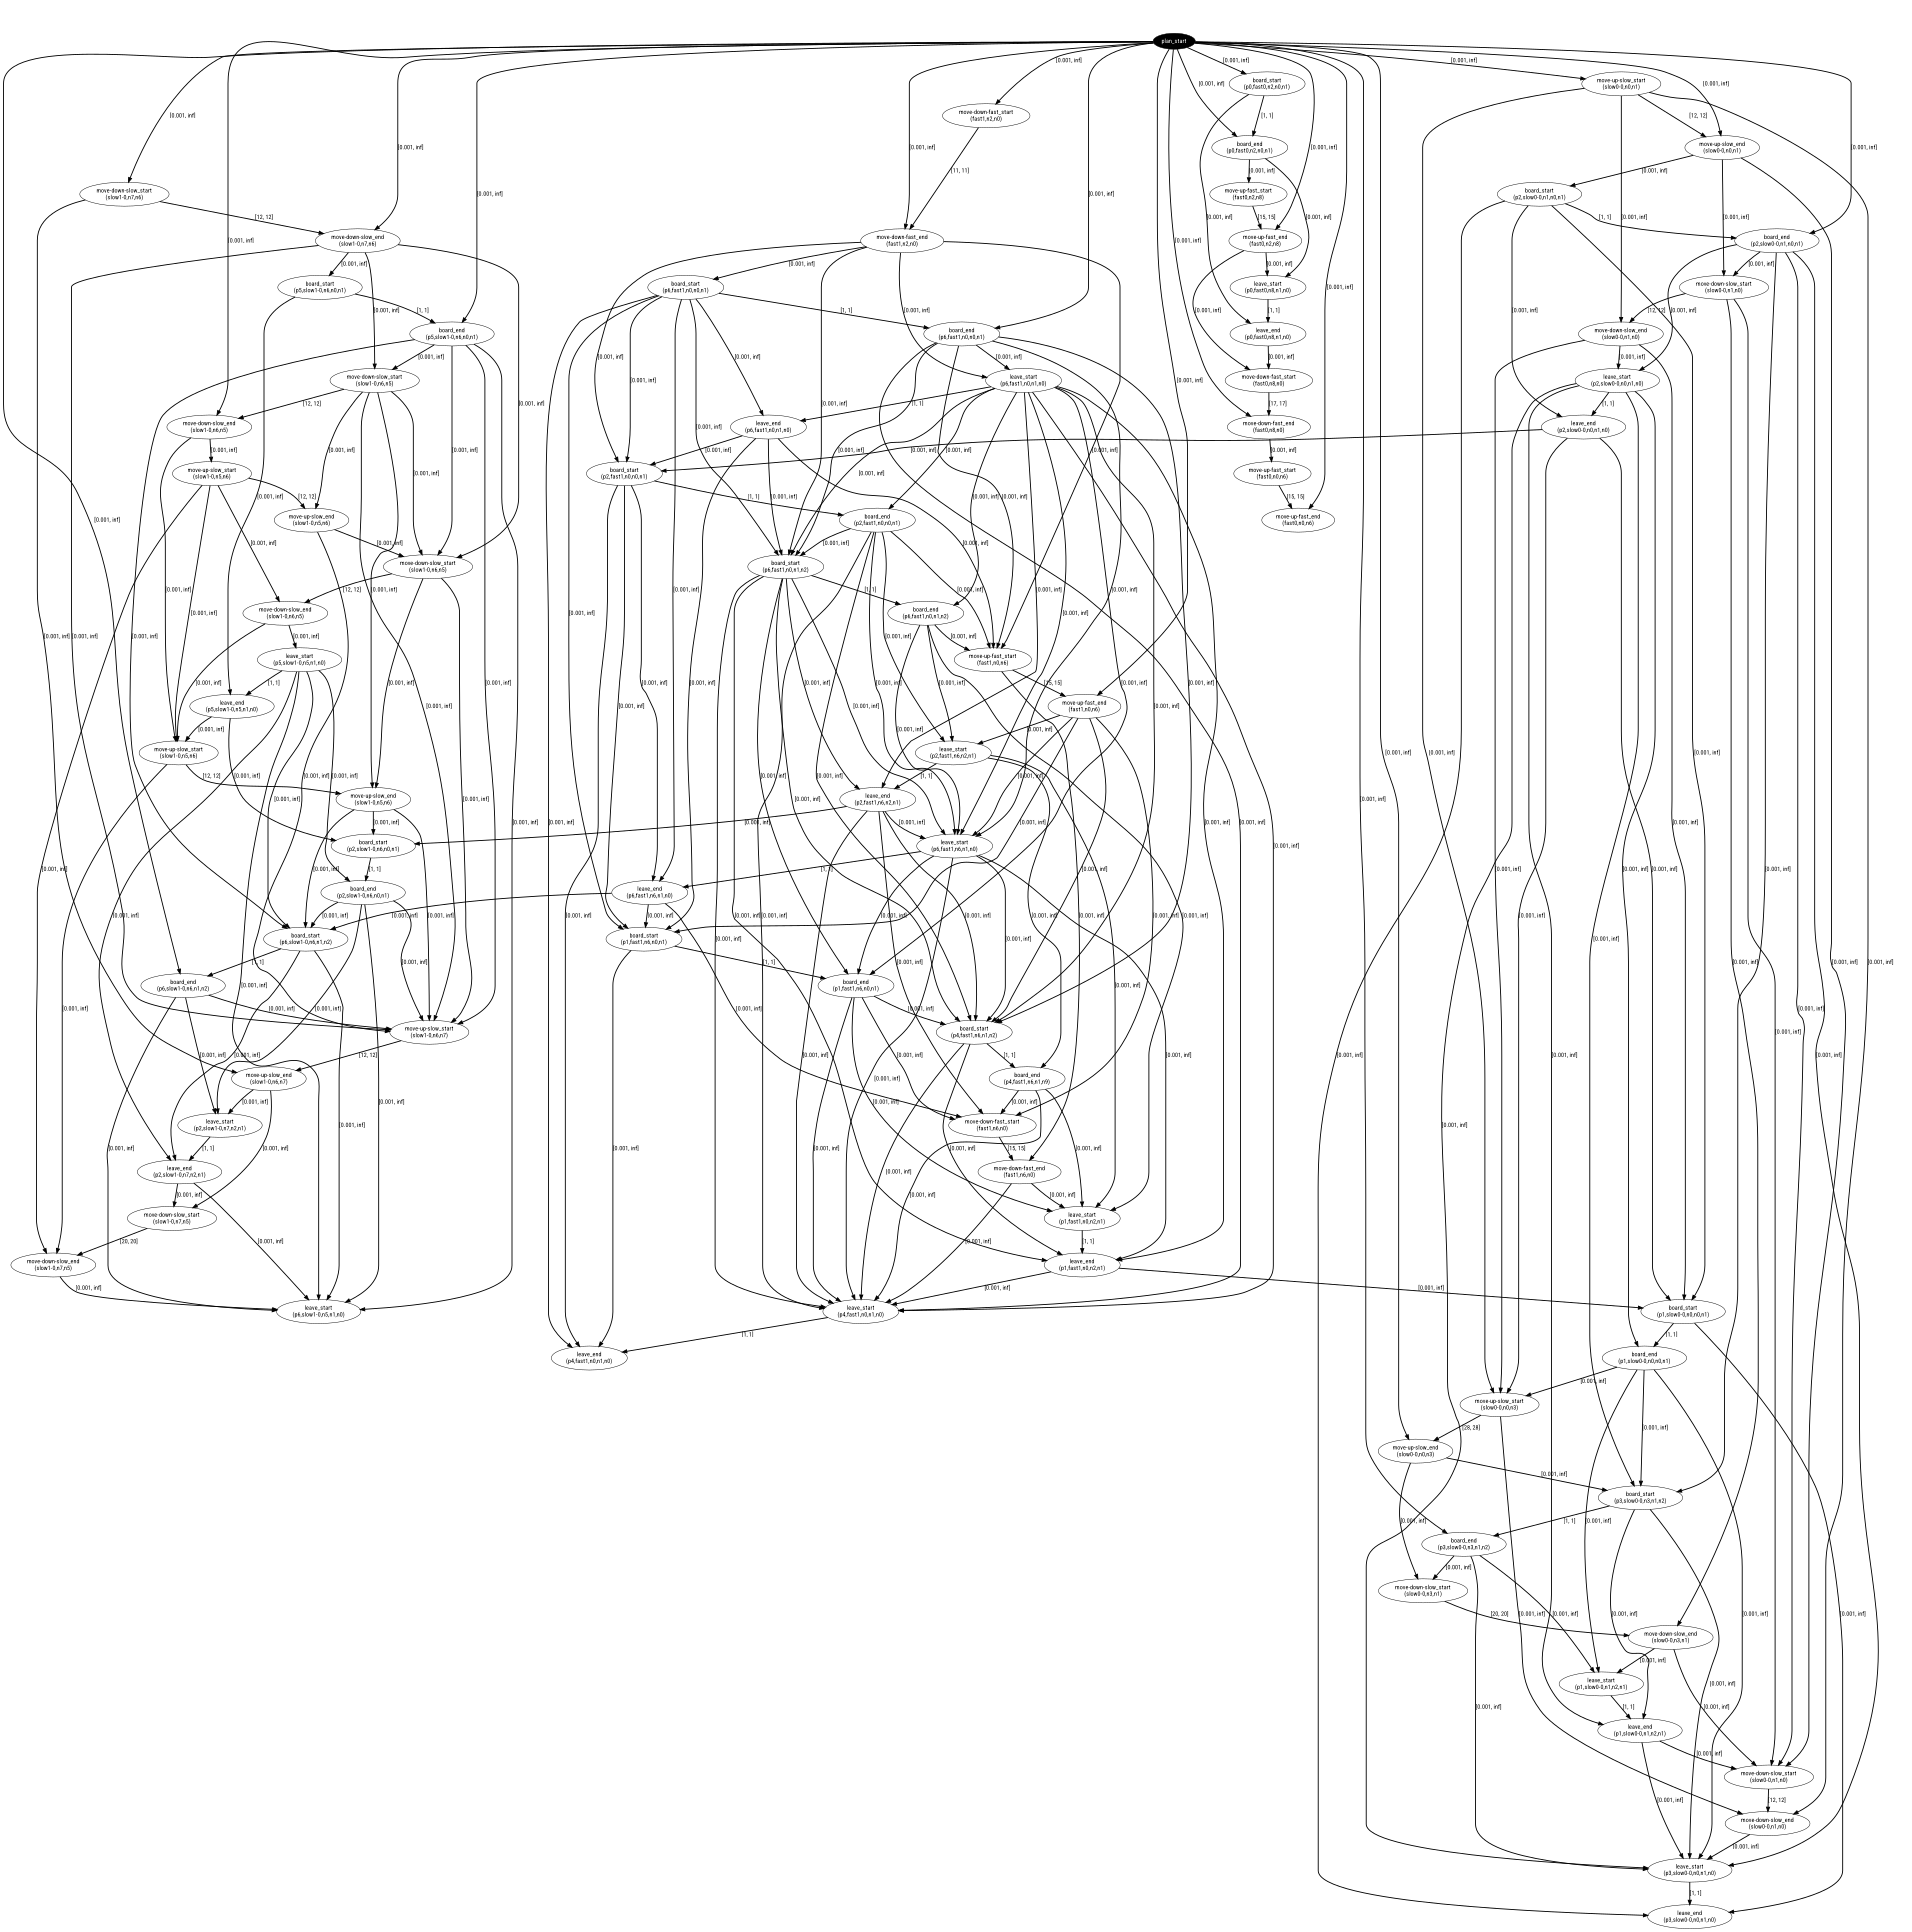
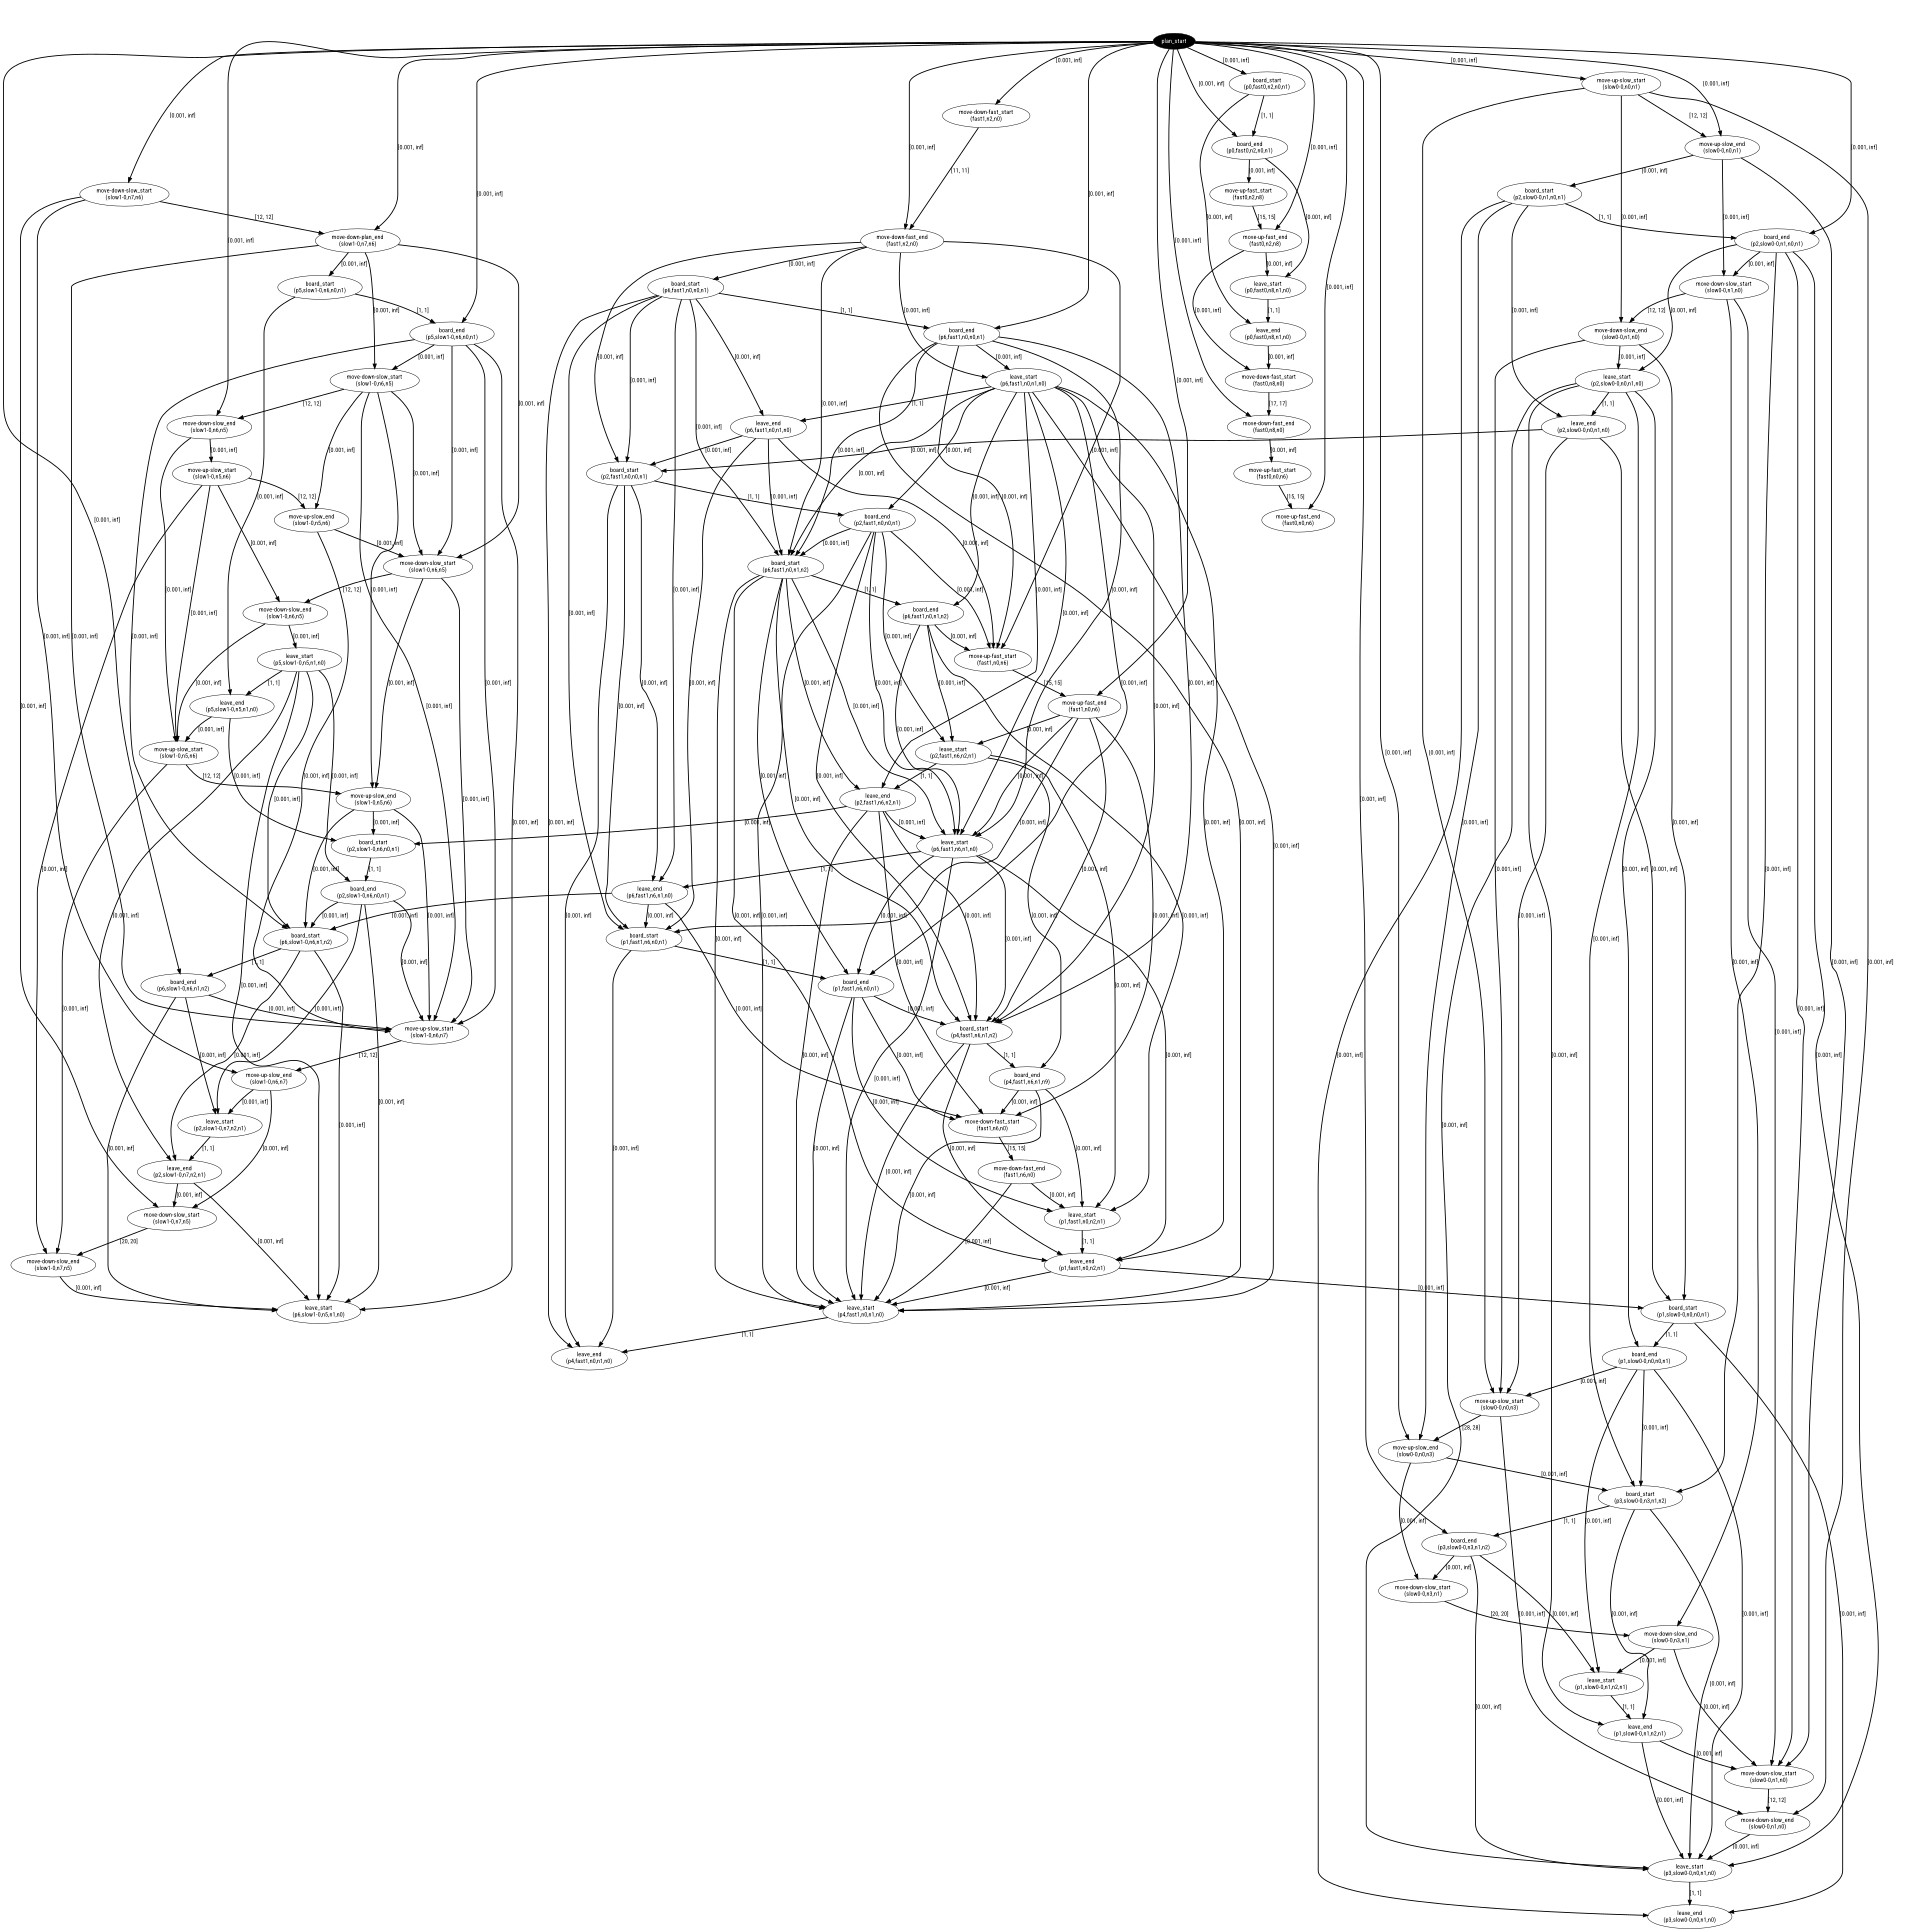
node "move-down-slow_end (slow1-0,n7,n6)": label "move-down-slow_end (slow1-0,n7,n6)" -> "move-down-plan_end (slow1-0,n7,n6)"
edge "move-down-slow_start (slow1-0,n7,n6)" -> "move-down-slow_start (slow1-0,n7,n5)": added, label "[0.001, inf]"
edge "board_start (p2,slow0-0,n1,n0,n1)" -> "board_start (p1,slow0-0,n0,n0,n1)": now "board_start (p2,slow0-0,n1,n0,n1)" -> "move-up-slow_end (slow0-0,n0,n3)"
edge "move-up-fast_start (fast1,n0,n6)" -> "move-down-fast_end (fast1,n6,n0)": removed, label "[0.001, inf]"
